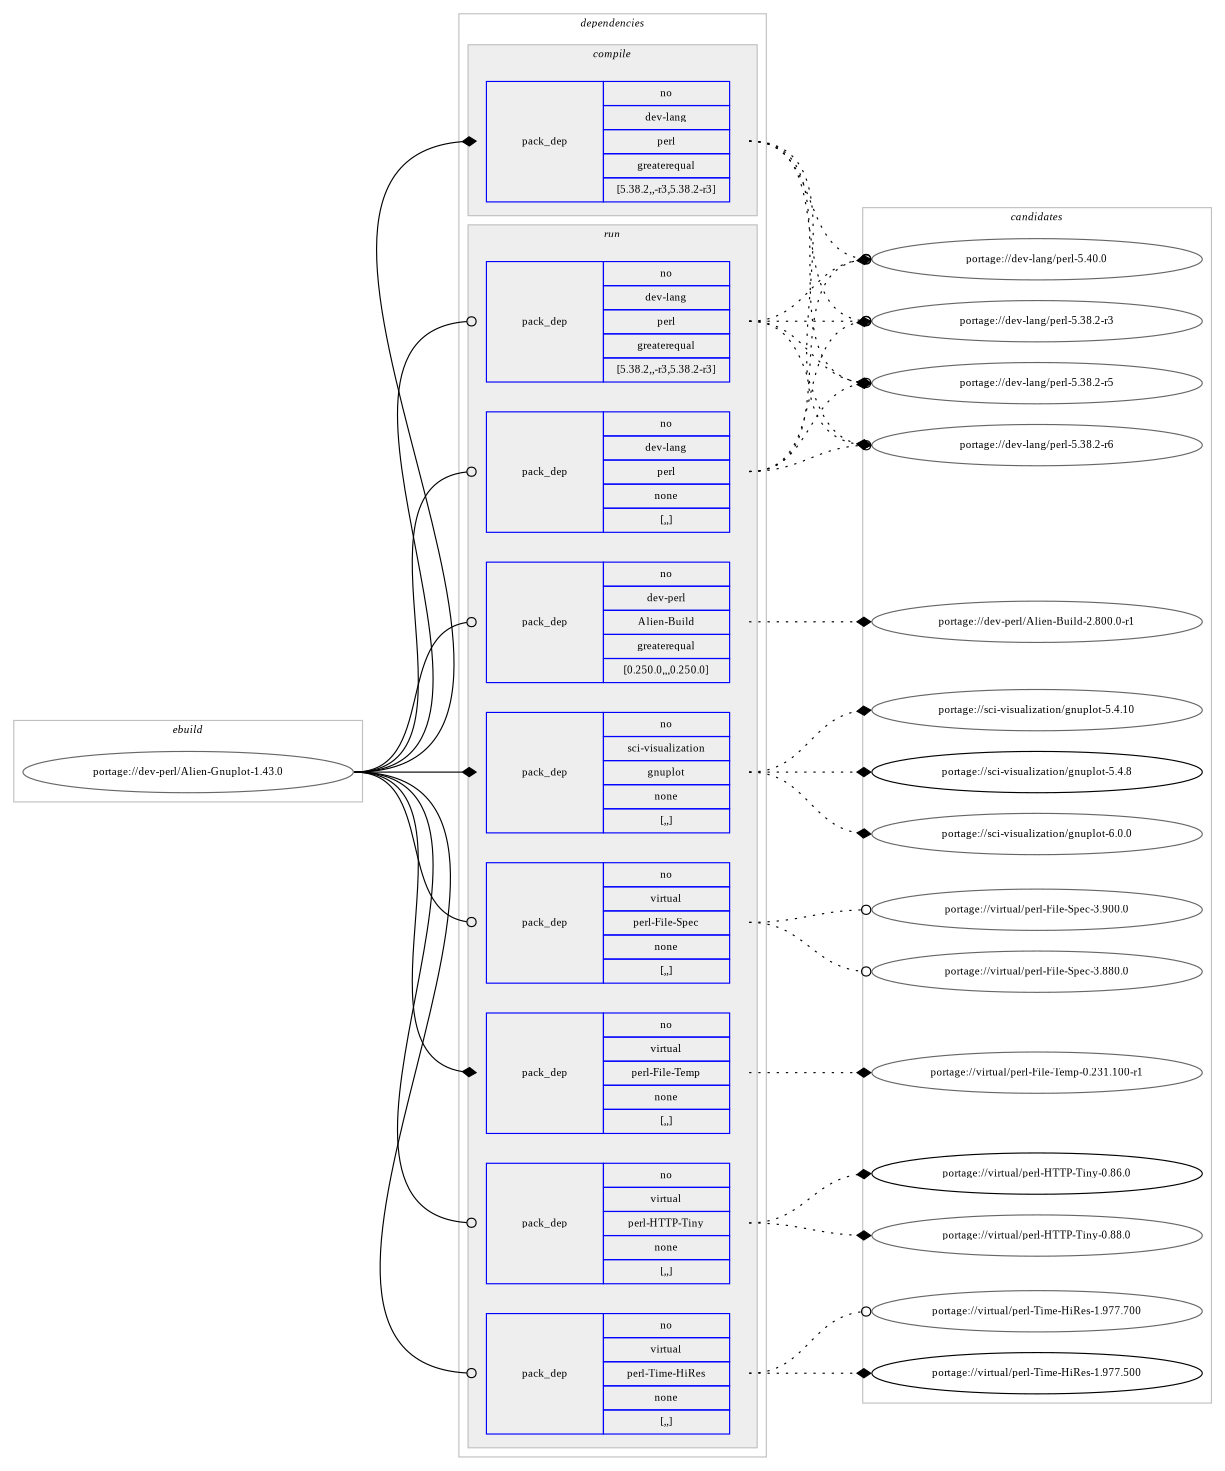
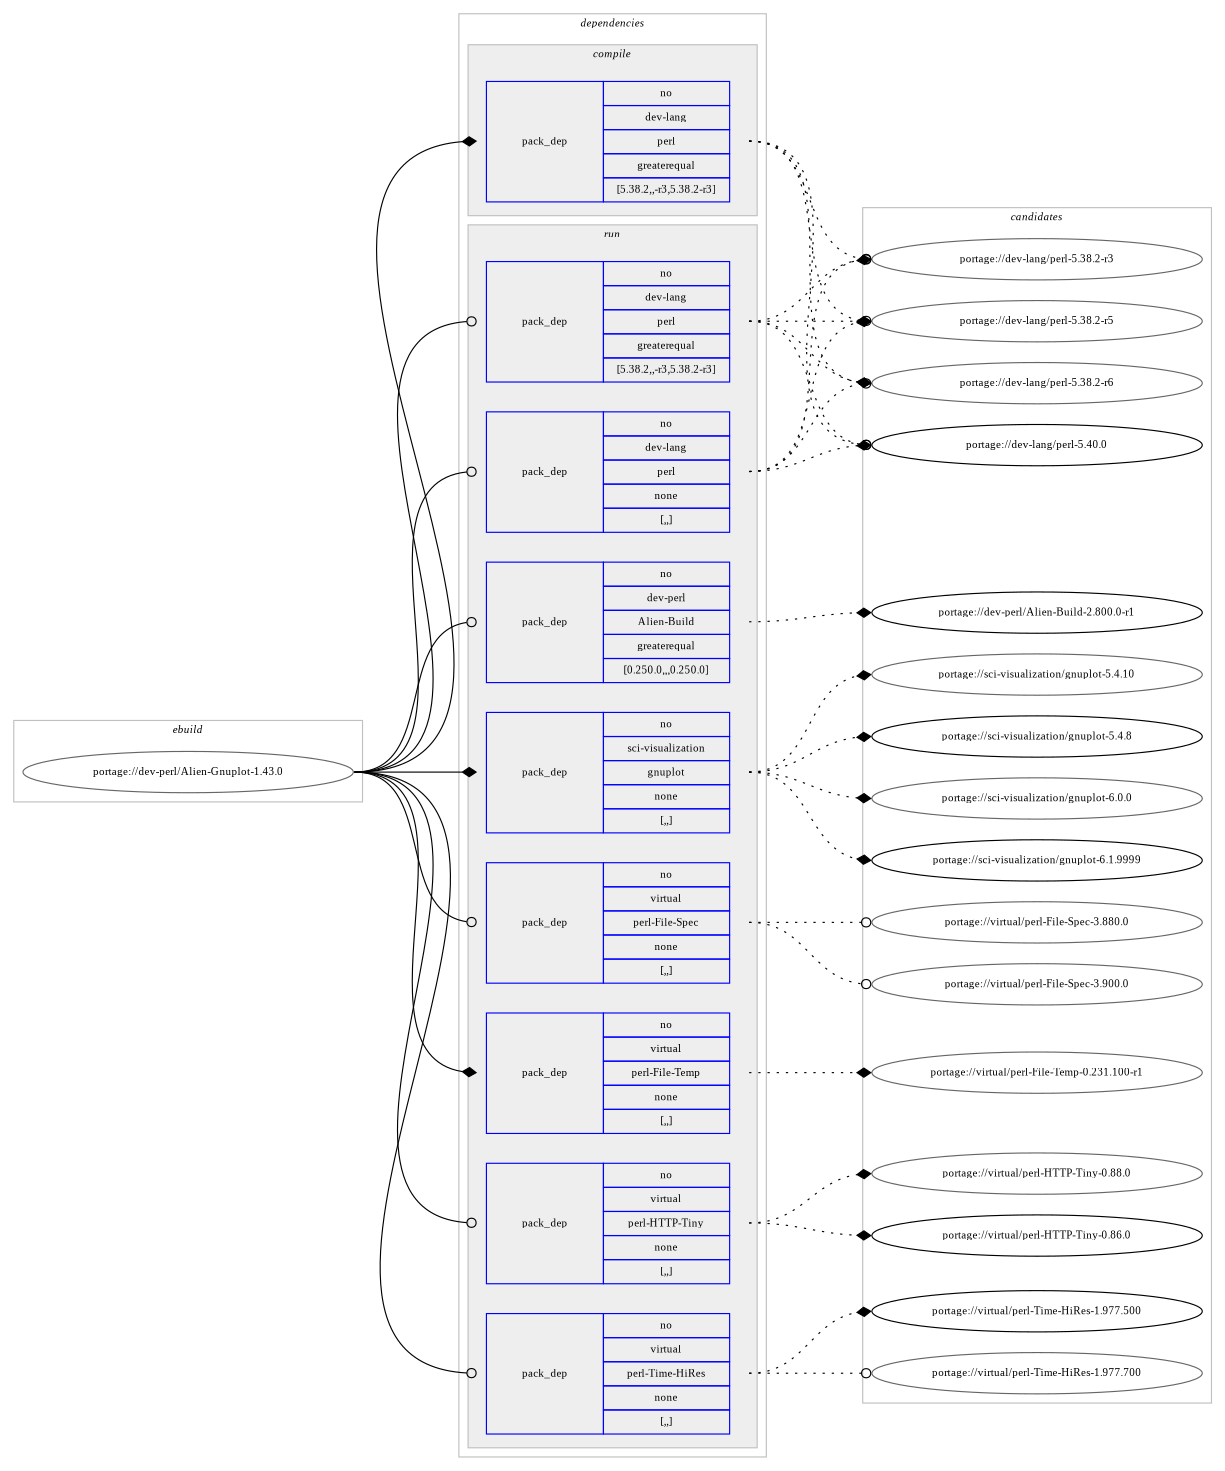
node "portage://dev-lang/perl-5.40.0": color gray40 -> black
node "portage://dev-perl/Alien-Build-2.800.0-r1": color gray40 -> black
node "portage://sci-visualization/gnuplot-6.1.9999": added
